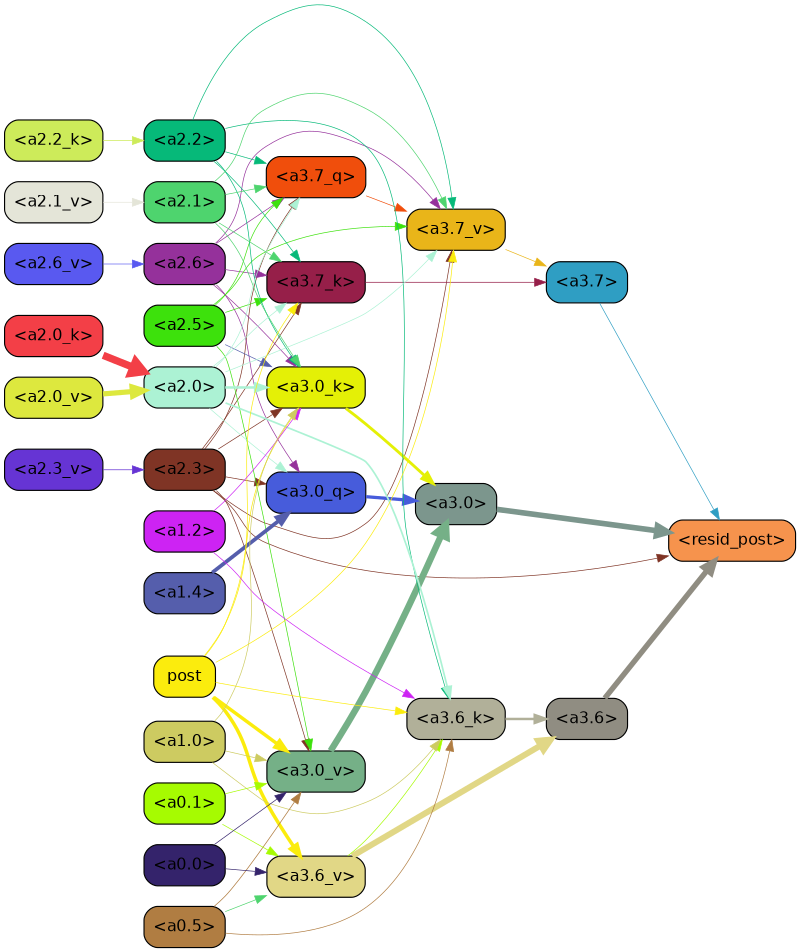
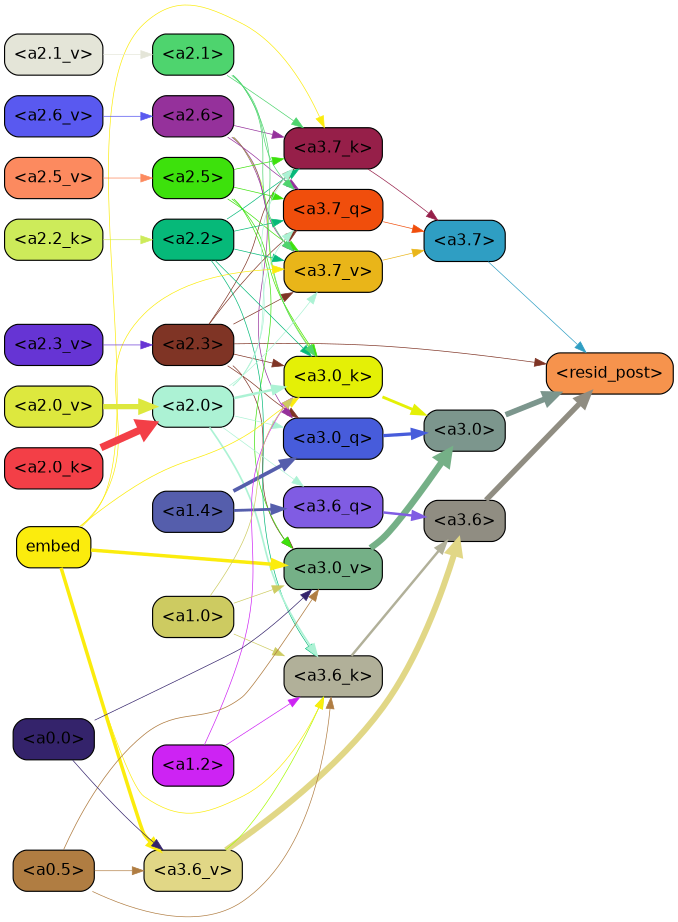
node "<a2.5_v>": added
edge "<a3.7_q>" -> "<a3.7_v>": now "<a3.7_q>" -> "<a3.7>"
edge "<a2.6>" -> "<a3.0_k>": color #95319b -> #a6fb01
edge "<a2.5>" -> "<a3.0_k>": color #555eac -> #3de10c
node "<a3.6_q>": added
node "post": label "post" -> "embed"
node "<a0.1>": removed
edge "<a0.5>" -> "<a3.6_v>": color #4ed46e -> #b07d42
